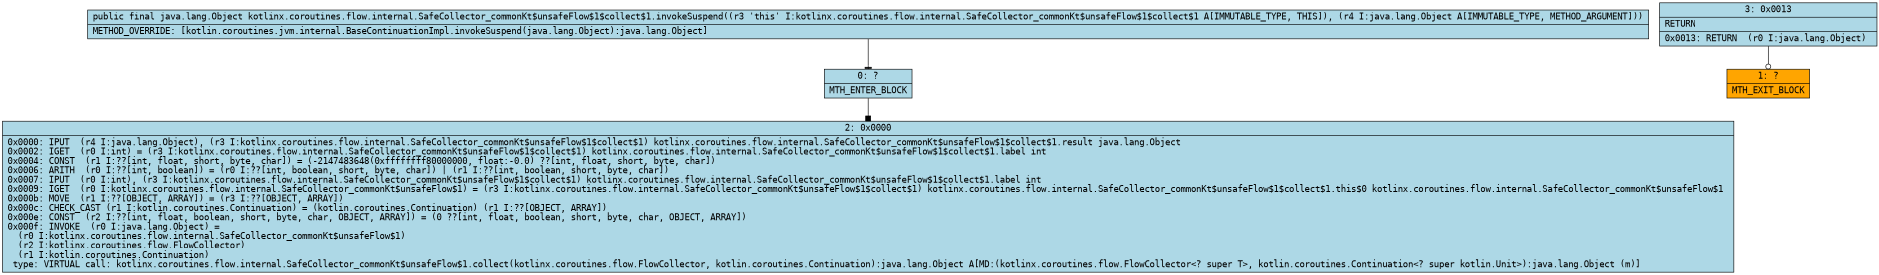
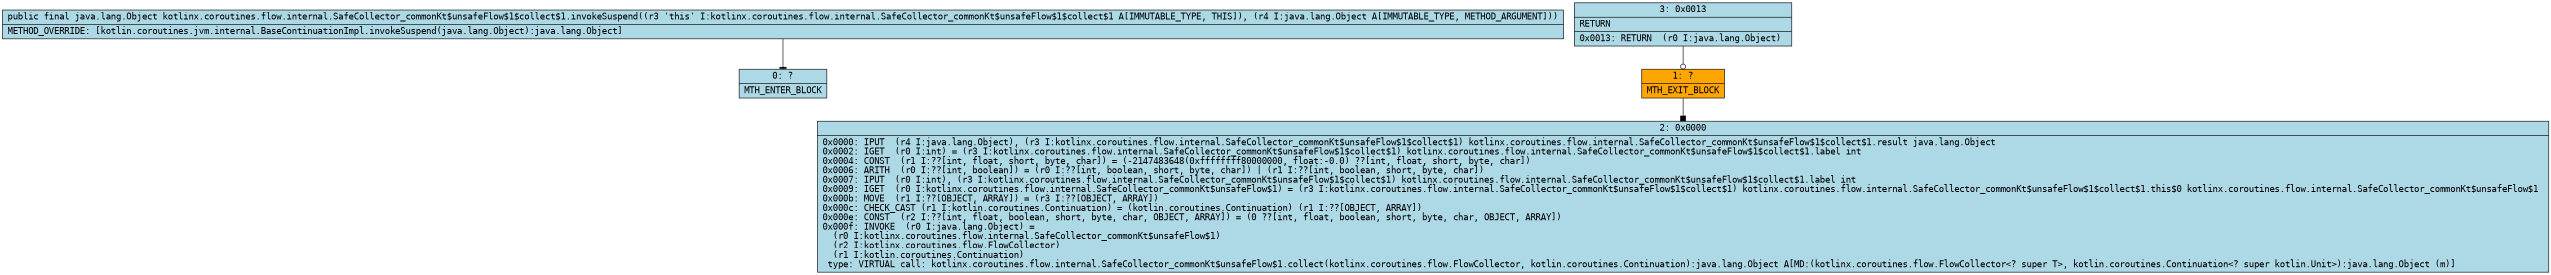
edge "0: ?" -> "2: 0x0000": now "1: ?" -> "2: 0x0000"
